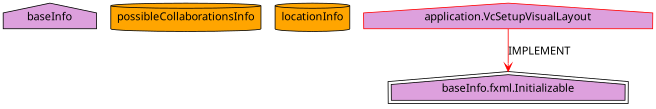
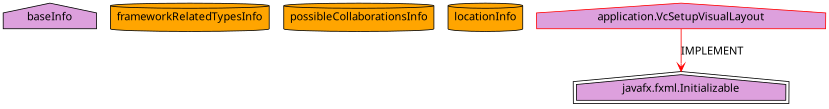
node "frameworkRelatedTypesInfo": added
node "baseInfo.fxml.Initializable": label "baseInfo.fxml.Initializable" -> "javafx.fxml.Initializable"
